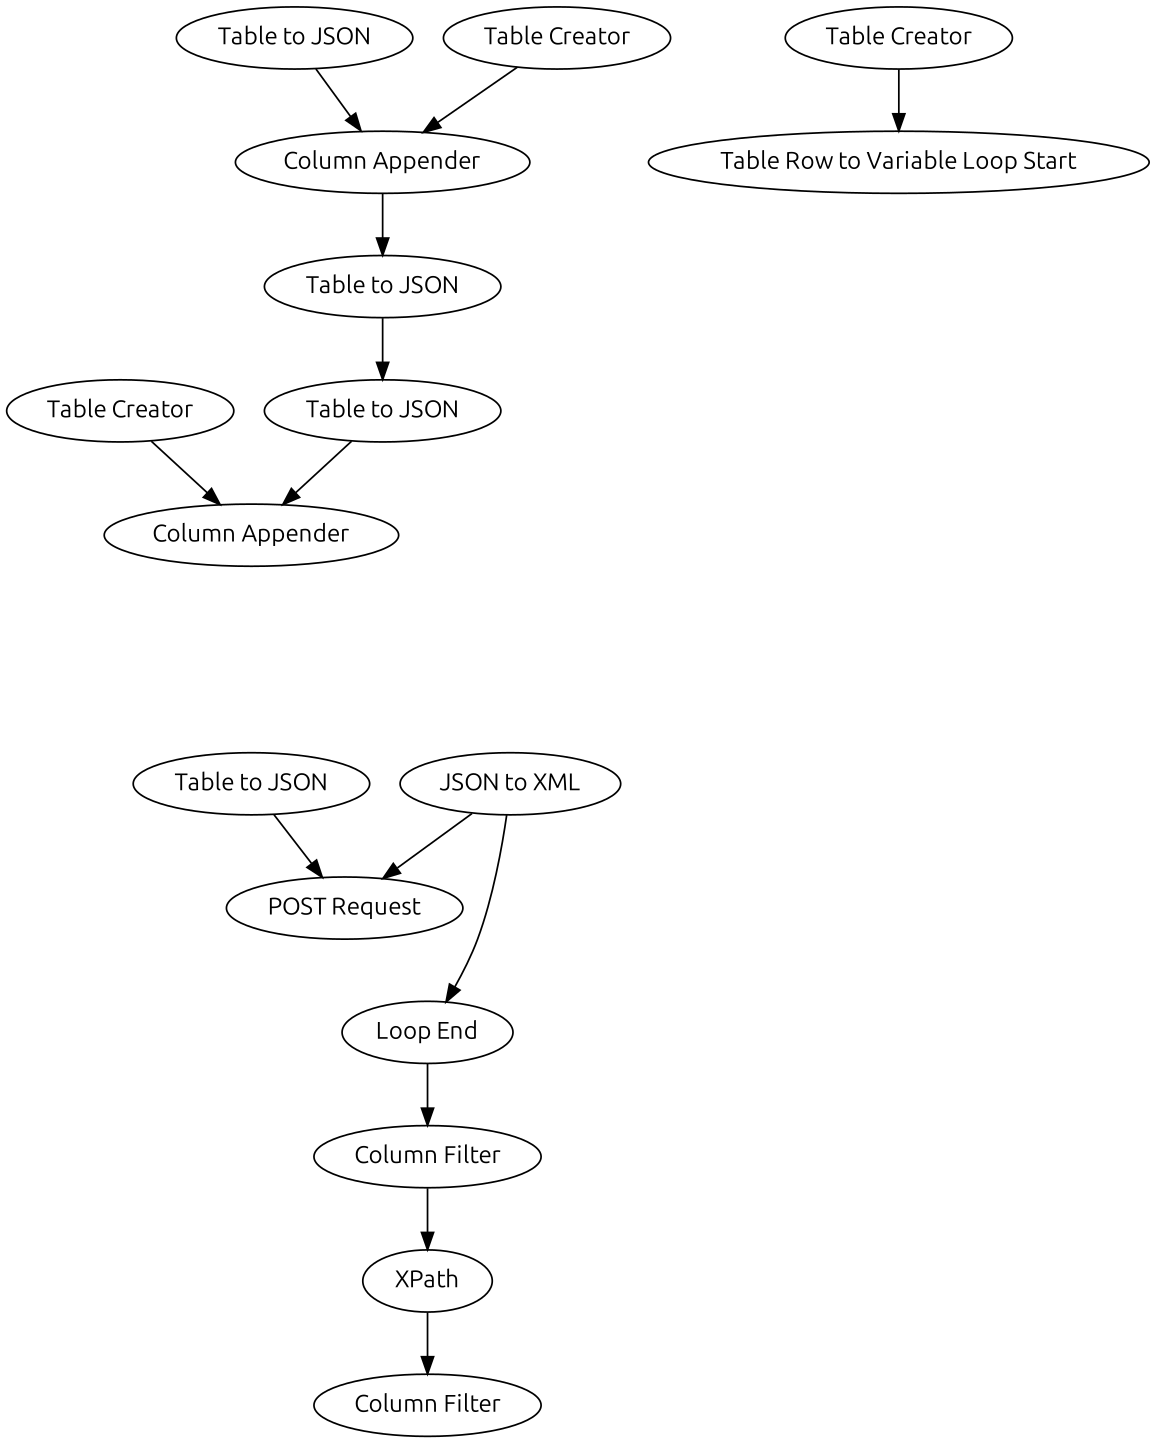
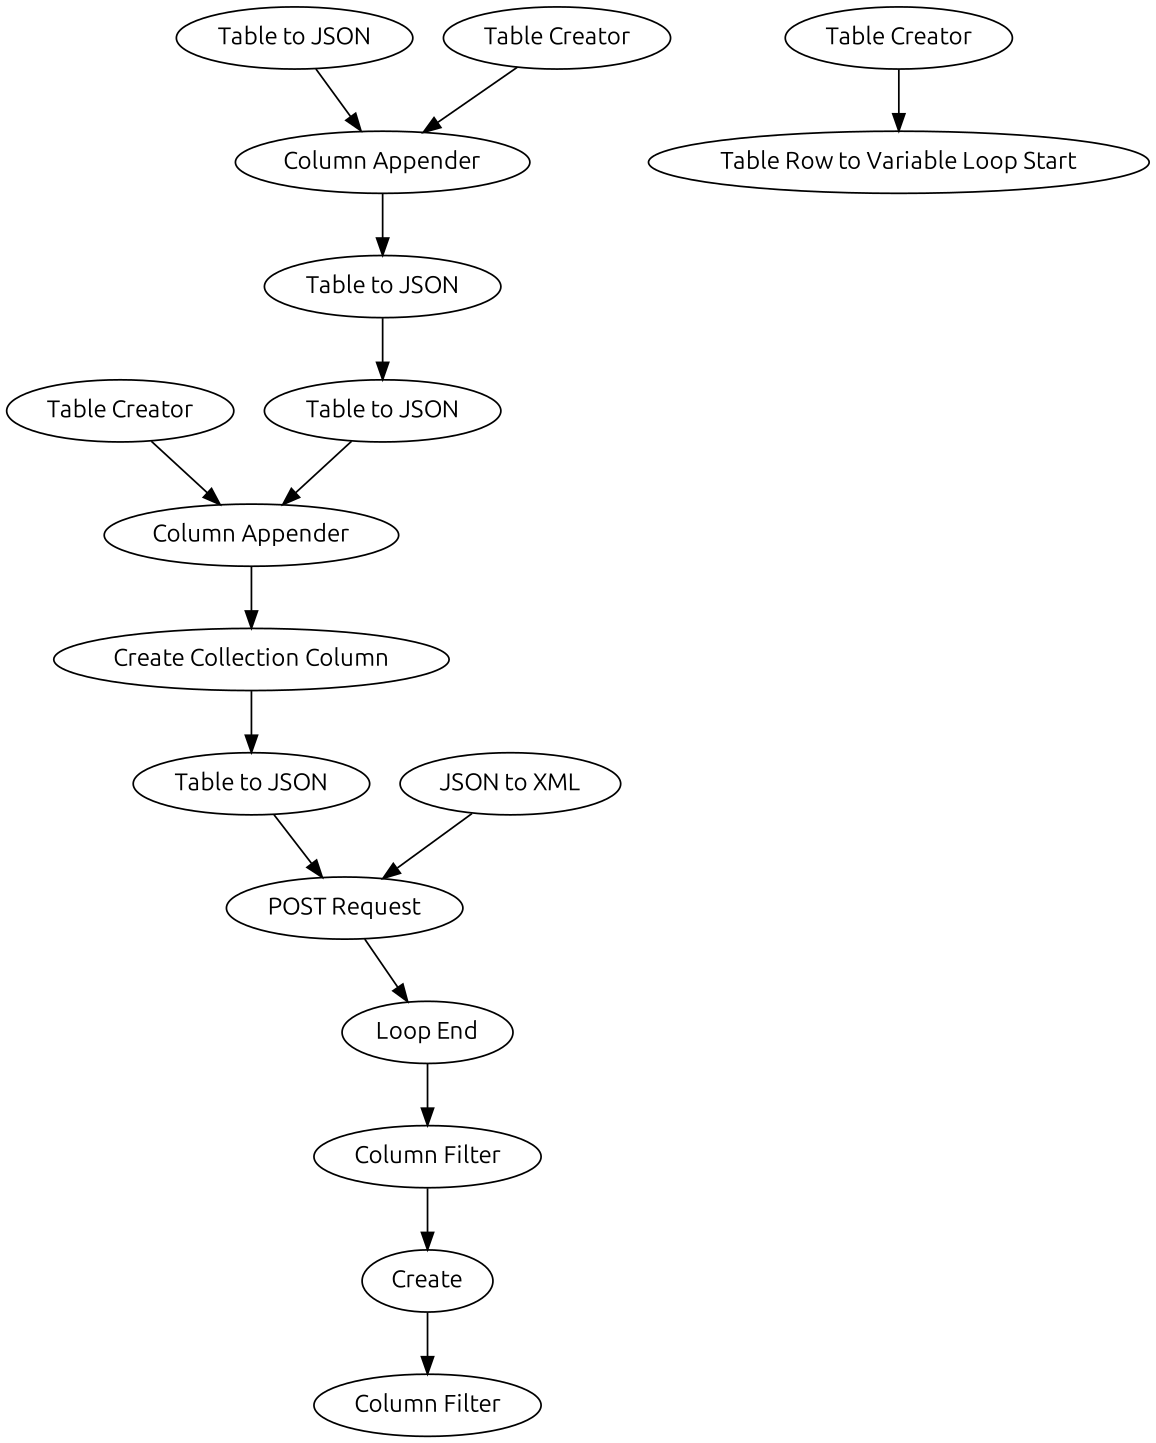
node "Create Collection Column": added
edge "JSON to XML" -> "Loop End": now "POST Request" -> "Loop End"
node "XPath": label "XPath" -> "Create"
